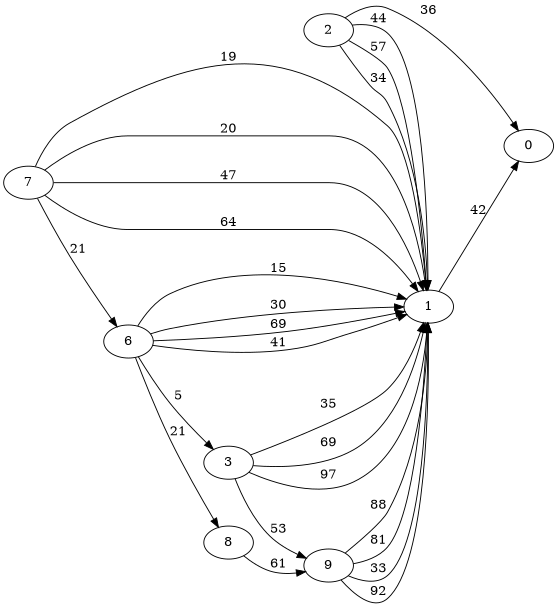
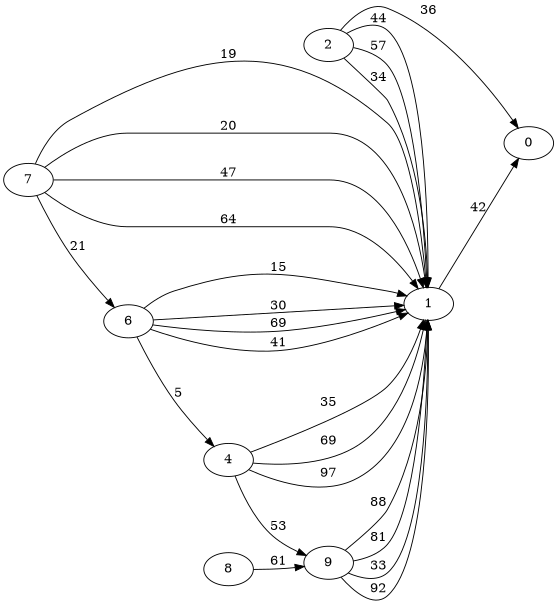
edge "6" -> "8": removed, label "21"
node "3": label "3" -> "4"
